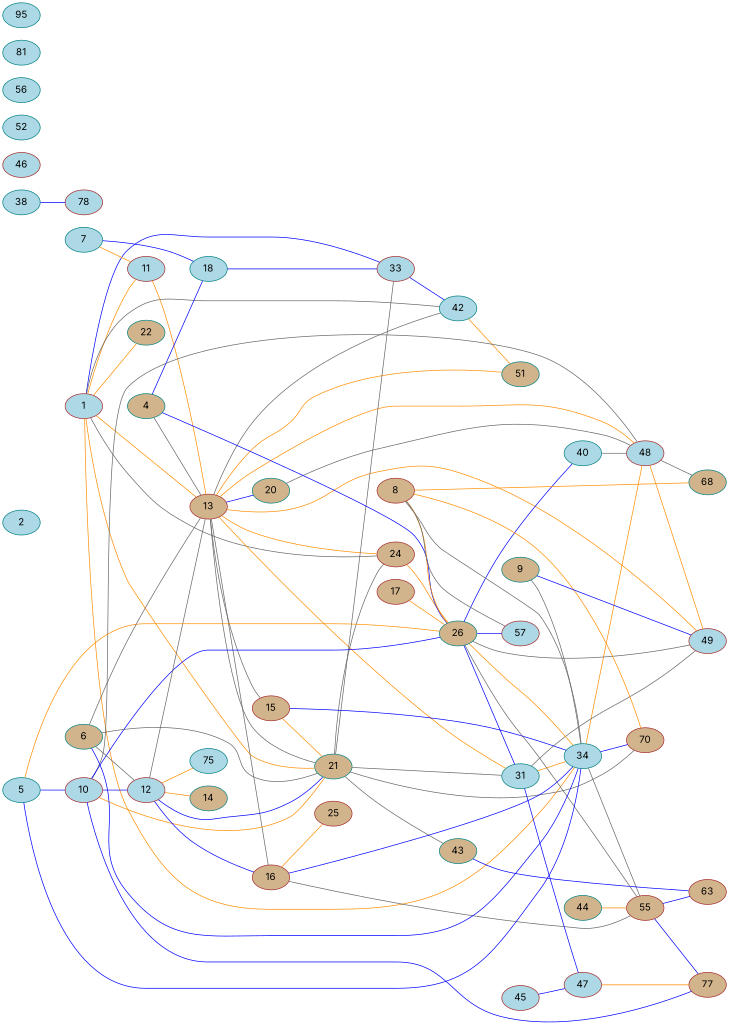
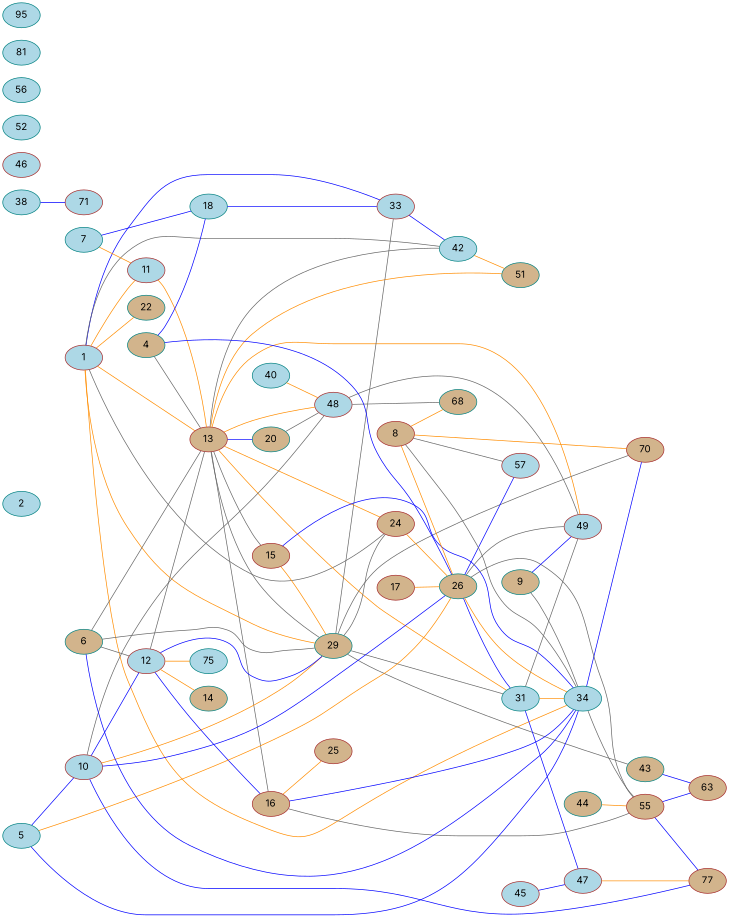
node "78": label "78" -> "71"
edge "40" -- "48": color gray40 -> darkorange
edge "40" -- "26": removed
edge "48" -- "49": color darkorange -> gray40
edge "48" -- "34": removed
node "21": label "21" -> "29"
